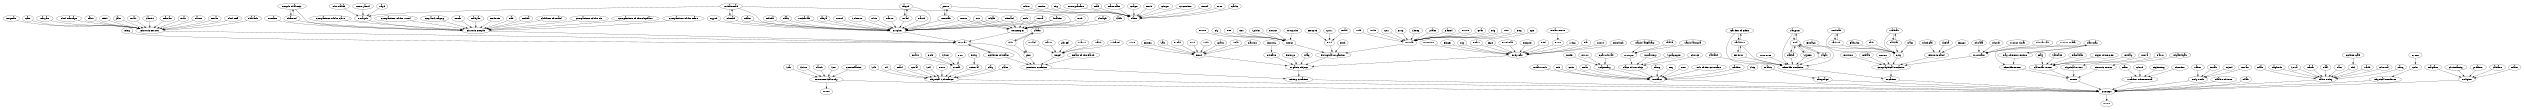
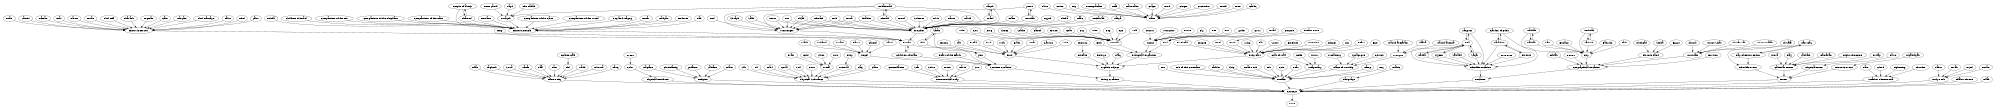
edge "Astronomical Body" -> "Moon": reversed
